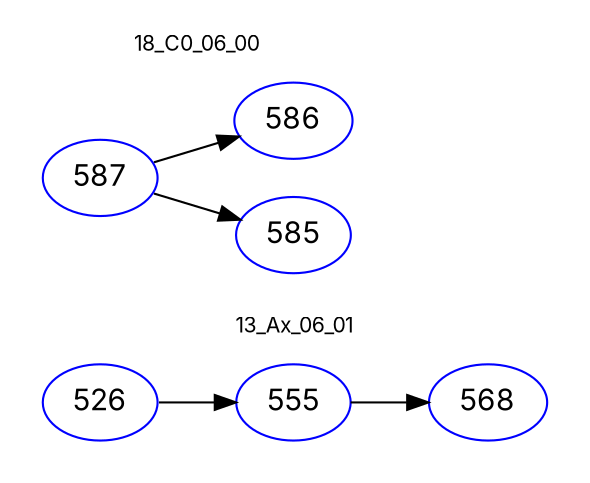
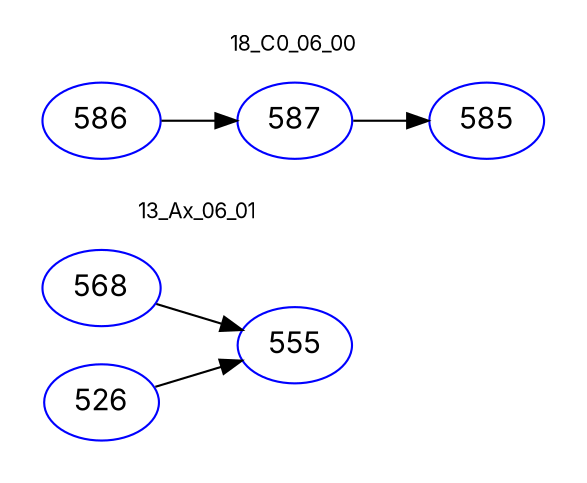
edge "587" -> "586": reversed
edge "555" -> "568": reversed
